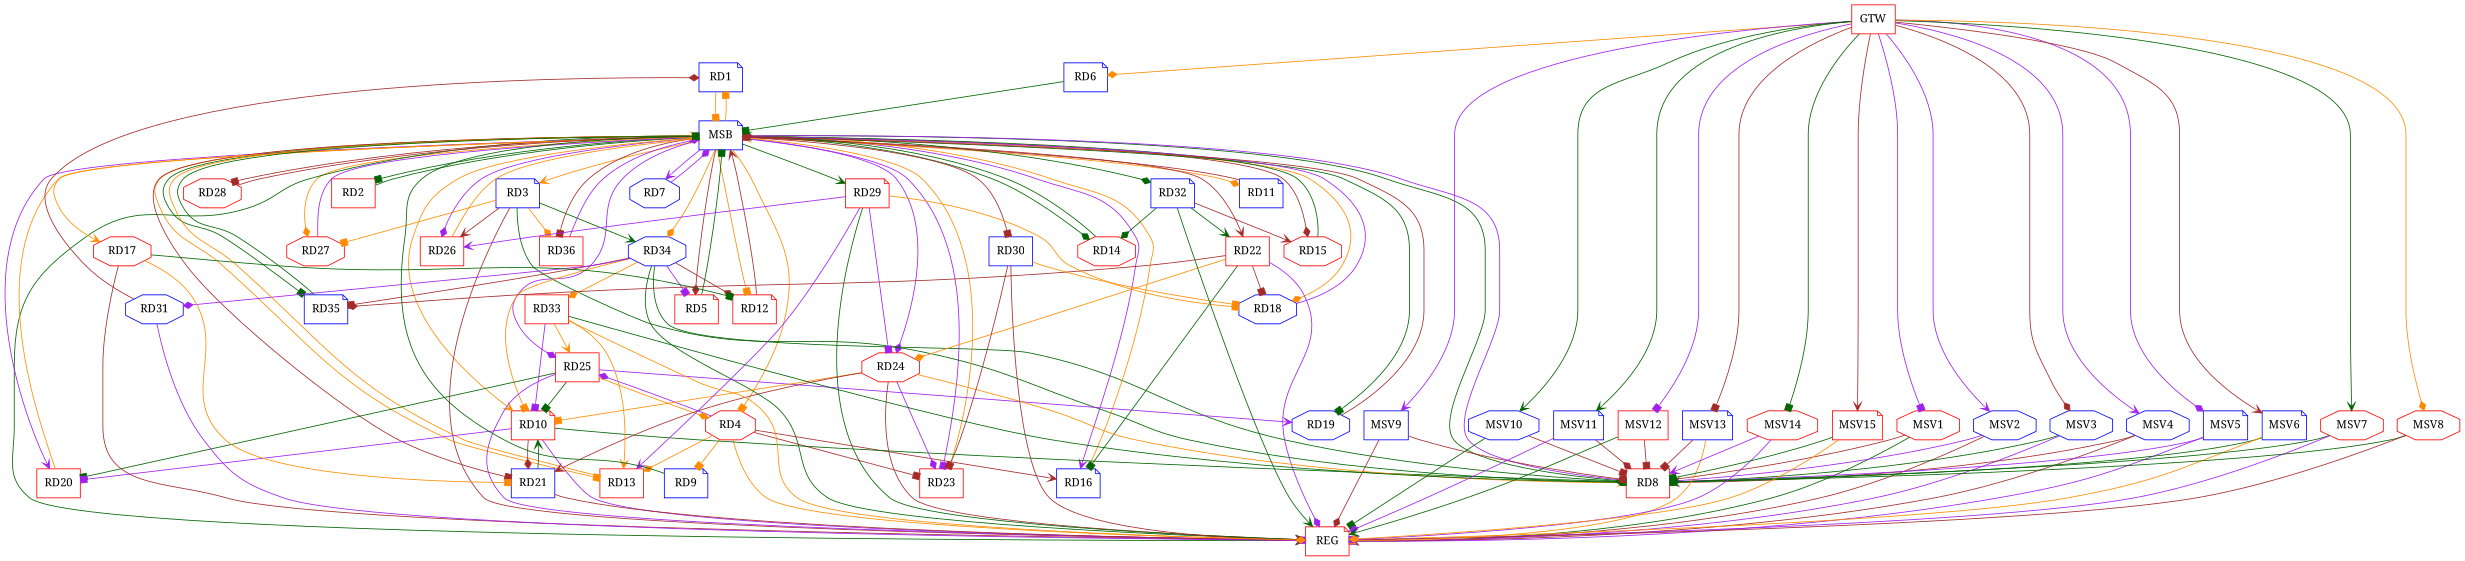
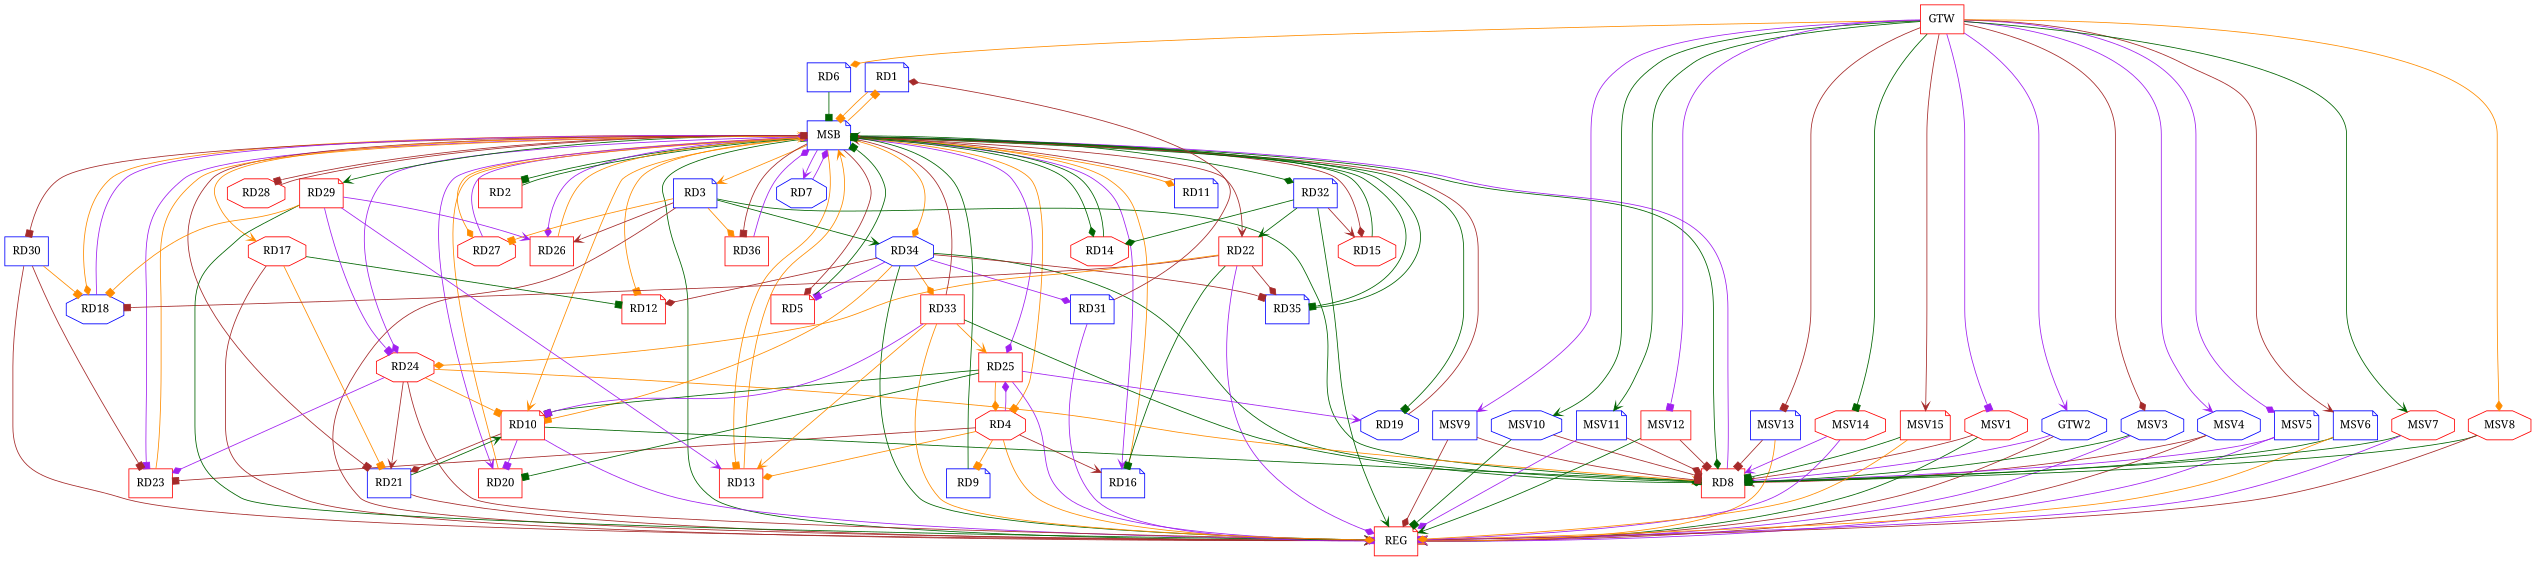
edge "RD12" -> "MSB": now "RD33" -> "MSB"
node "RD31": shape octagon -> note
node "MSV2": label "MSV2" -> "GTW2"
